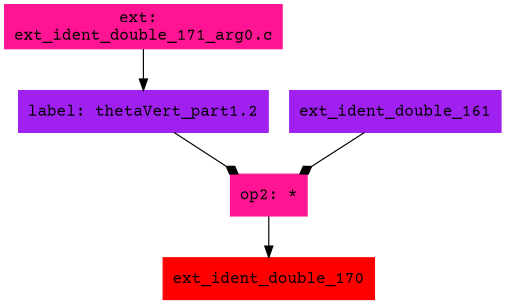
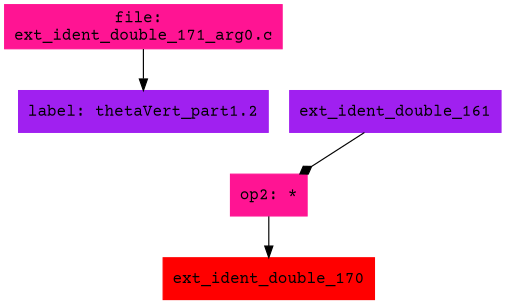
node "ext: ext_ident_double_171_arg0.c": label "ext: ext_ident_double_171_arg0.c" -> "file: ext_ident_double_171_arg0.c"
edge "label: thetaVert_part1.2" -> "op2: *": removed
